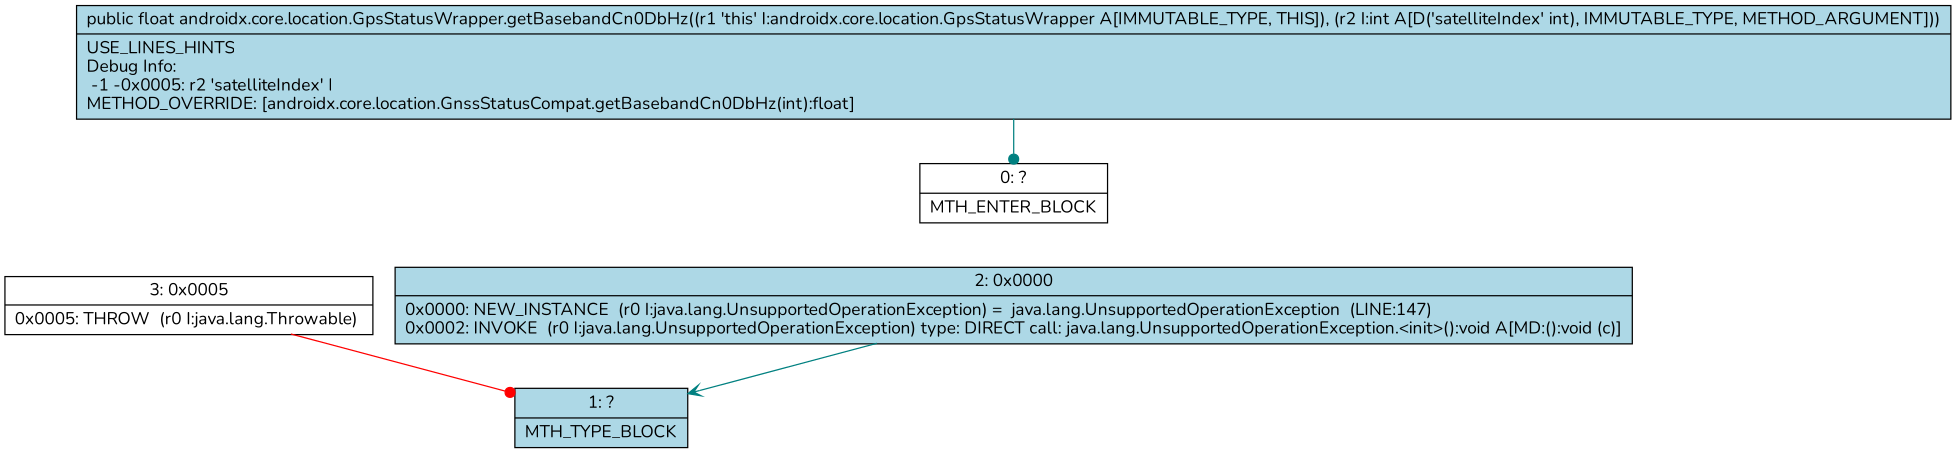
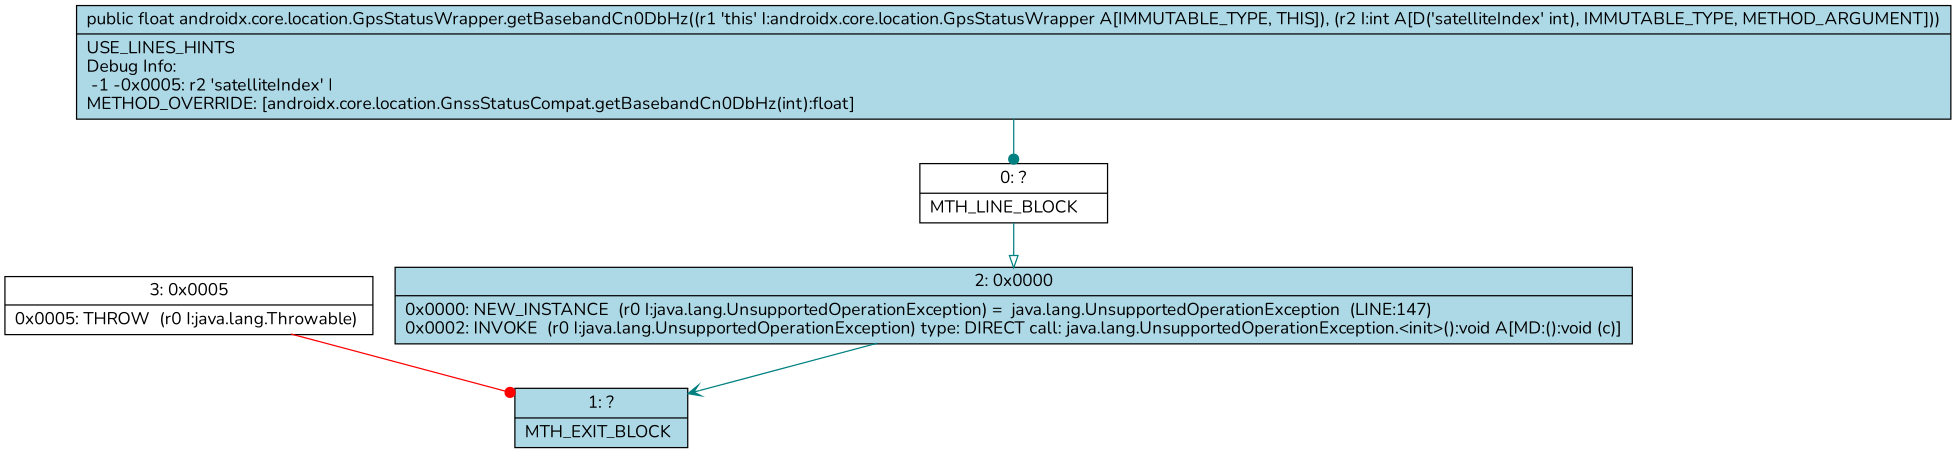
node "0: ?": text "MTH_ENTER_BLOCK" -> "MTH_LINE_BLOCK"
edge "0: ?" -> "2: 0x0000": added
node "1: ?": text "MTH_TYPE_BLOCK" -> "MTH_EXIT_BLOCK"
